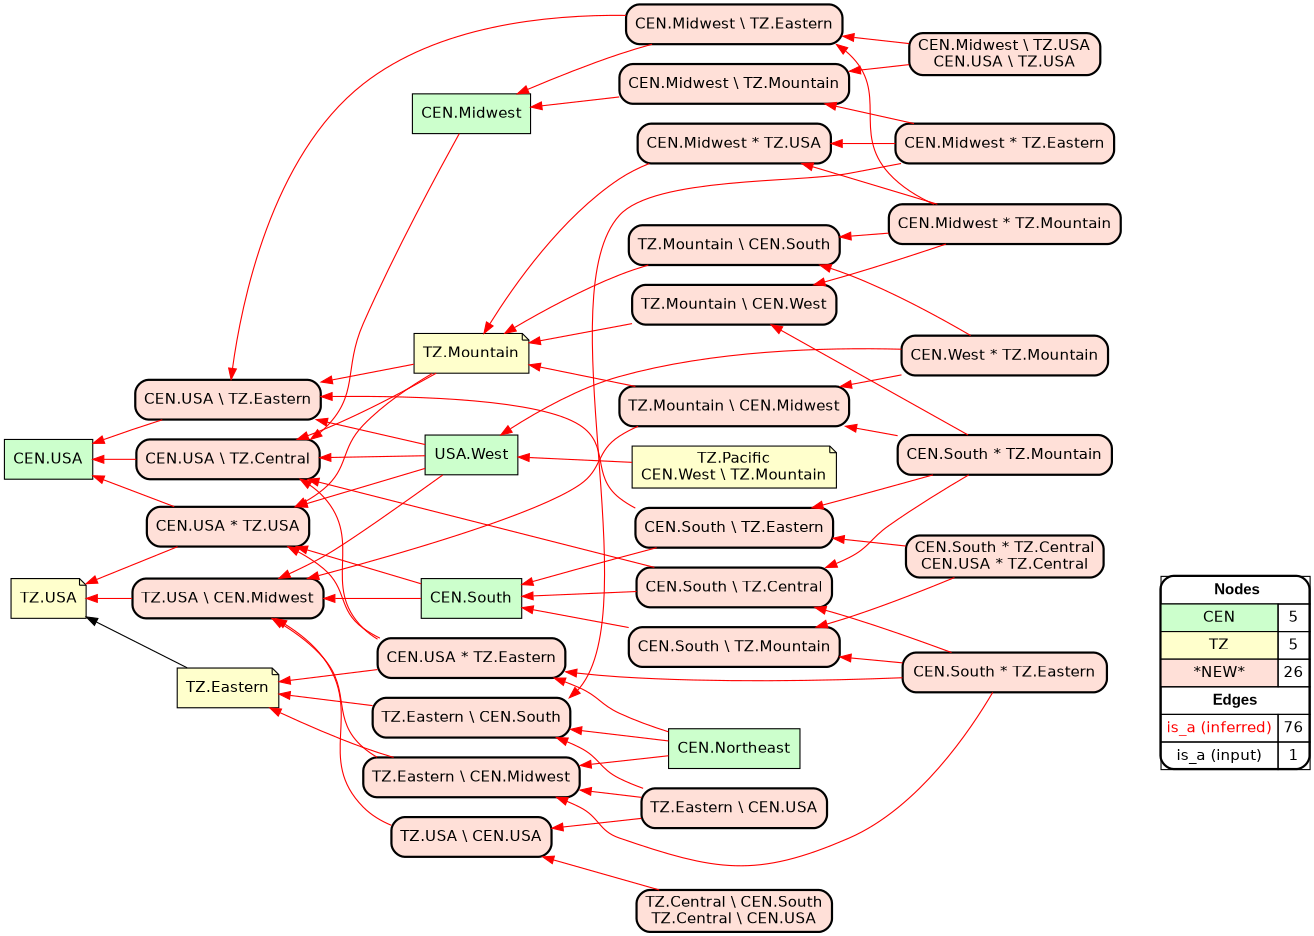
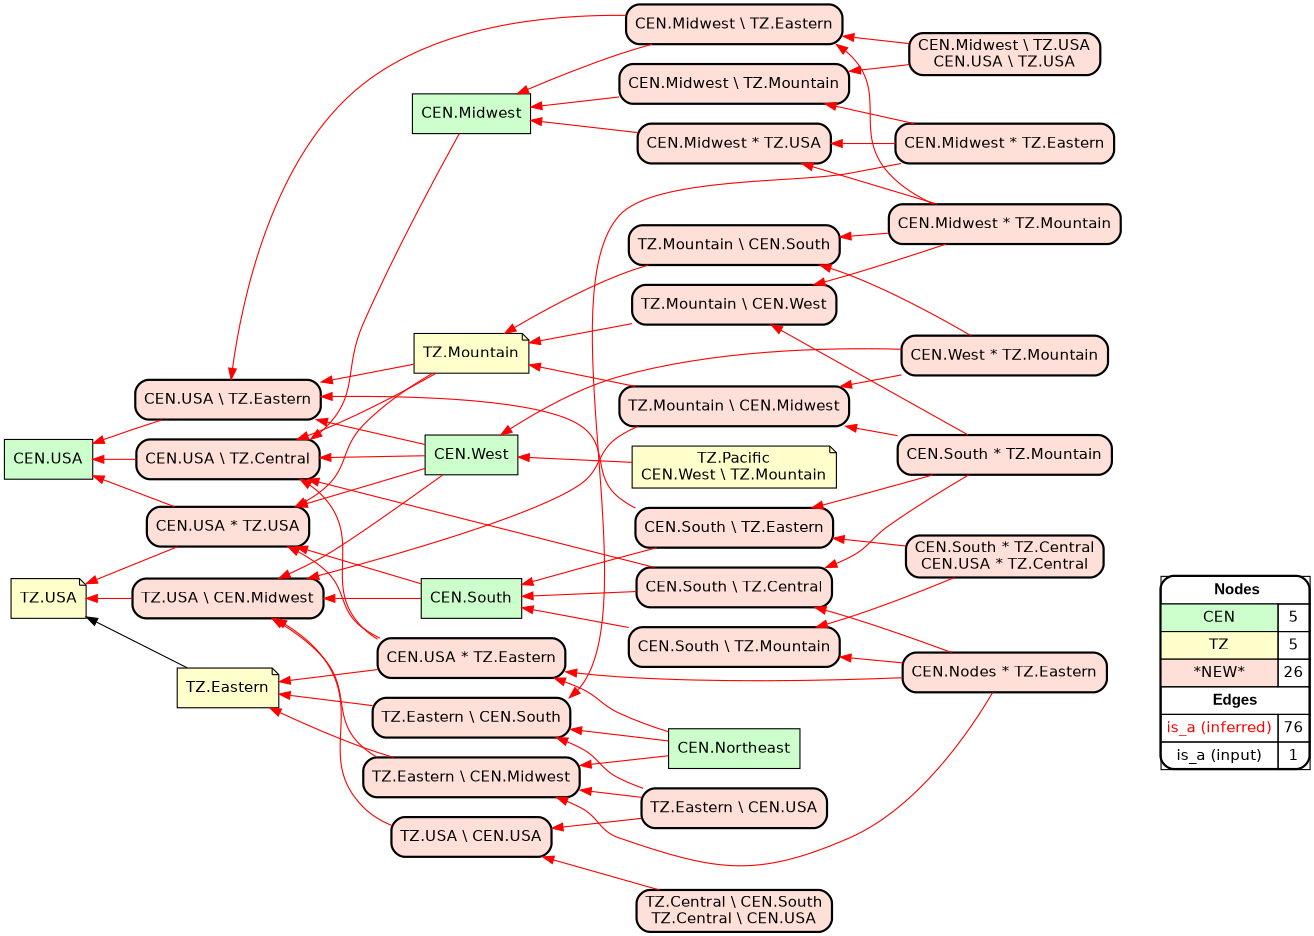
edge "CEN.Midwest * TZ.USA" -> "TZ.Mountain": now "CEN.Midwest * TZ.USA" -> "CEN.Midwest"
node "USA.West": label "USA.West" -> "CEN.West"
node "CEN.South * TZ.Eastern": label "CEN.South * TZ.Eastern" -> "CEN.Nodes * TZ.Eastern"
